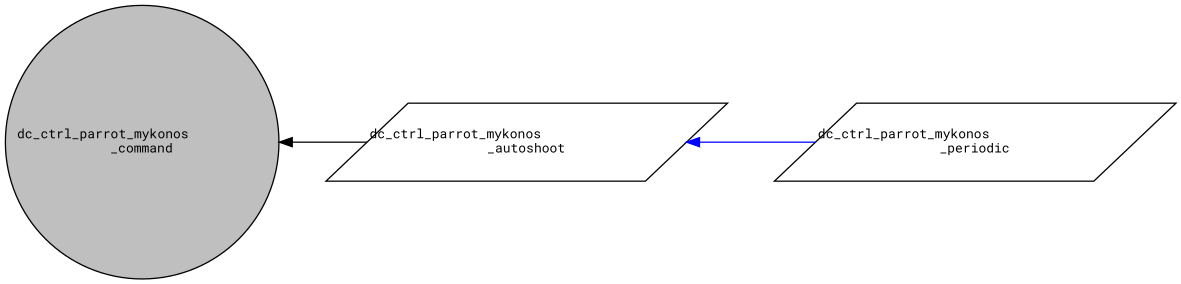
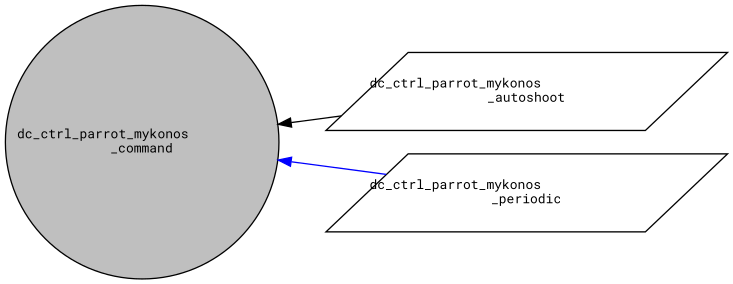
edge "dc_ctrl_parrot_mykonos _periodic" -> "dc_ctrl_parrot_mykonos _autoshoot": now "dc_ctrl_parrot_mykonos _periodic" -> "dc_ctrl_parrot_mykonos _command"
